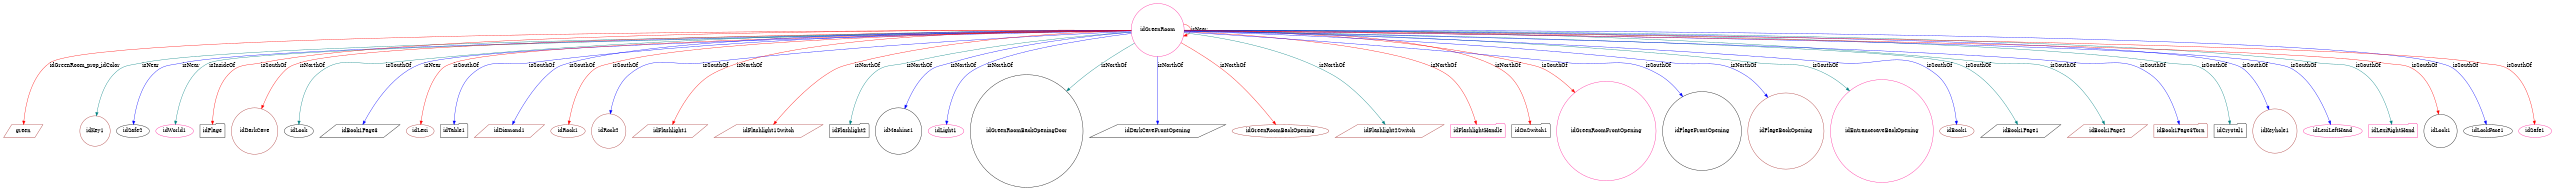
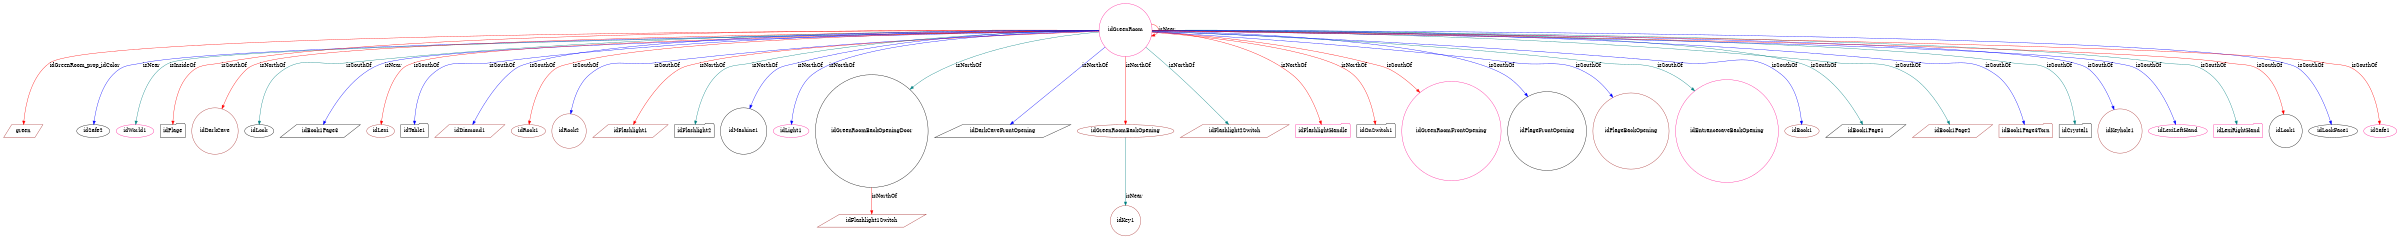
edge "idGreenRoom" -> "idFlashlight1Switch": now "idGreenRoomBackOpeningDoor" -> "idFlashlight1Switch"
edge "idGreenRoom" -> "idKey1": now "idGreenRoomBackOpening" -> "idKey1"
edge "idGreenRoom" -> "idPlageBackOpening": label "isNorthOf" -> "isSouthOf"
